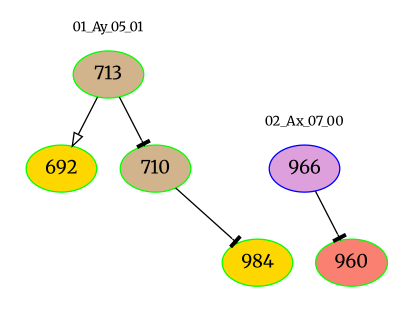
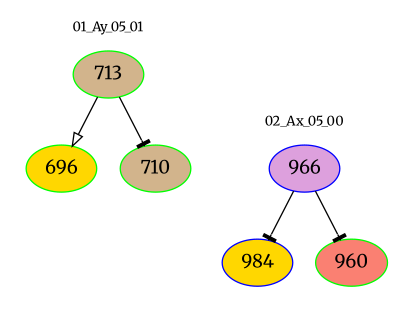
cluster "02_Ax_07_00": label "02_Ax_07_00" -> "02_Ax_05_00"
node "692": label "692" -> "696"
edge "710" -> "984": now "966" -> "984"
node "984": color green -> blue
